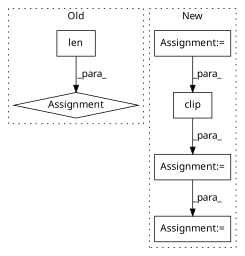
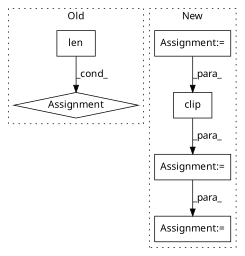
edge "len" -> "Assignment": label "_para_" -> "_cond_"
